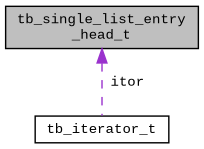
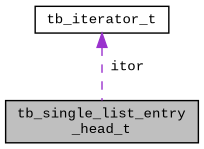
edge "tb_iterator_t" -> "tb_single_list_entry _head_t": reversed
